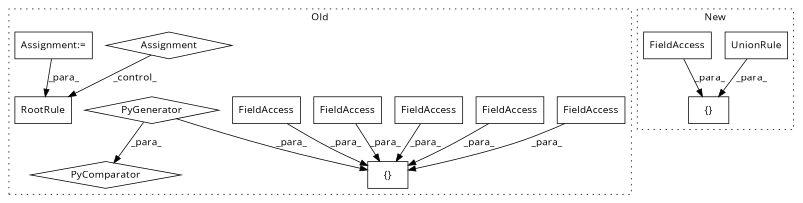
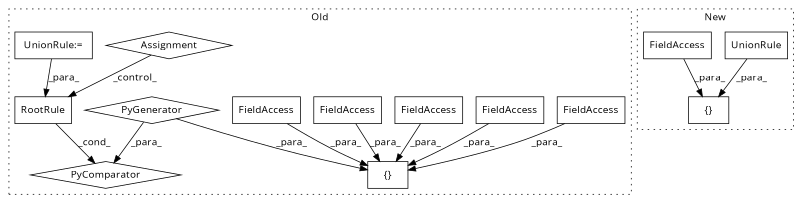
node "Assignment:=": label "Assignment:=" -> "UnionRule:="
edge "RootRule" -> "PyComparator": added, label "_cond_"
